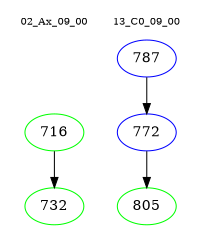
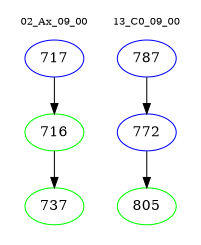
node "717": added
node "732": label "732" -> "737"
